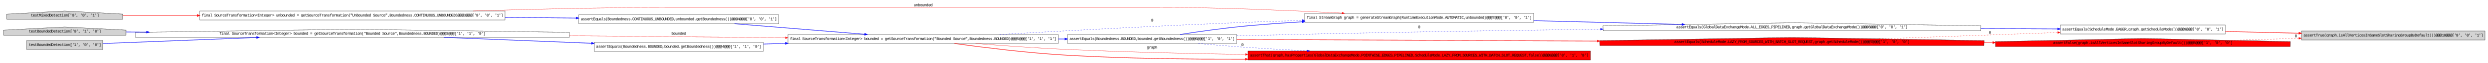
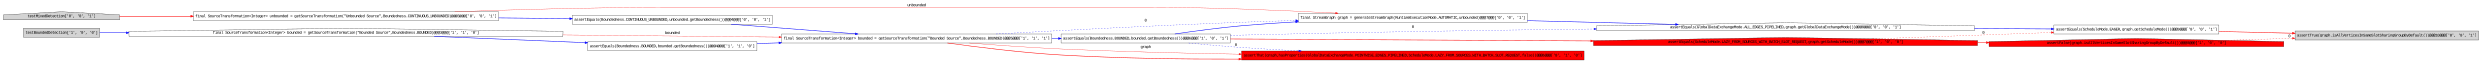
node "testBoundedDetection['0', '1', '0']": removed
